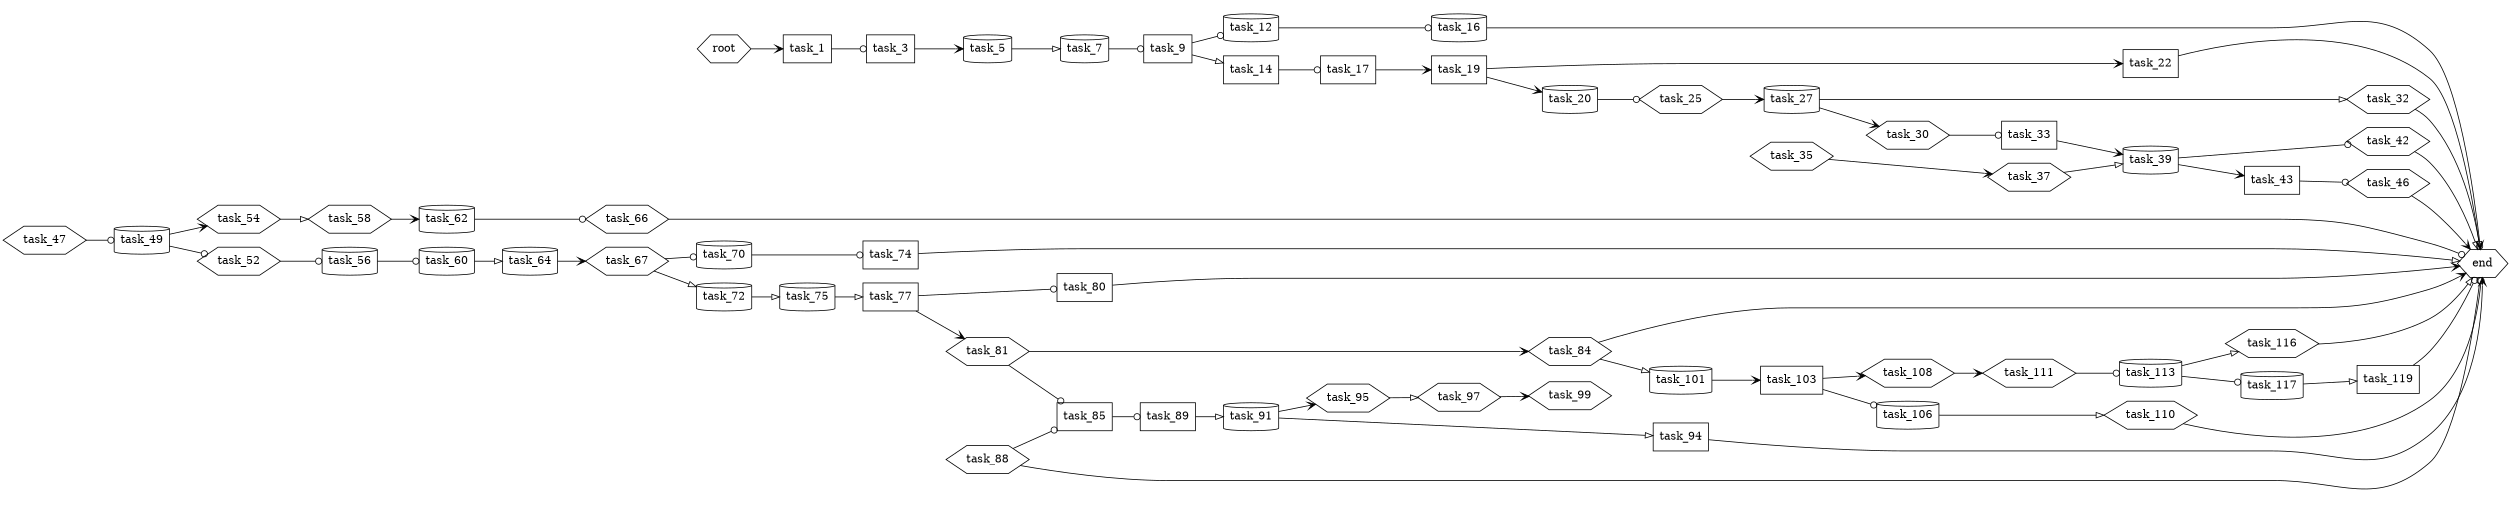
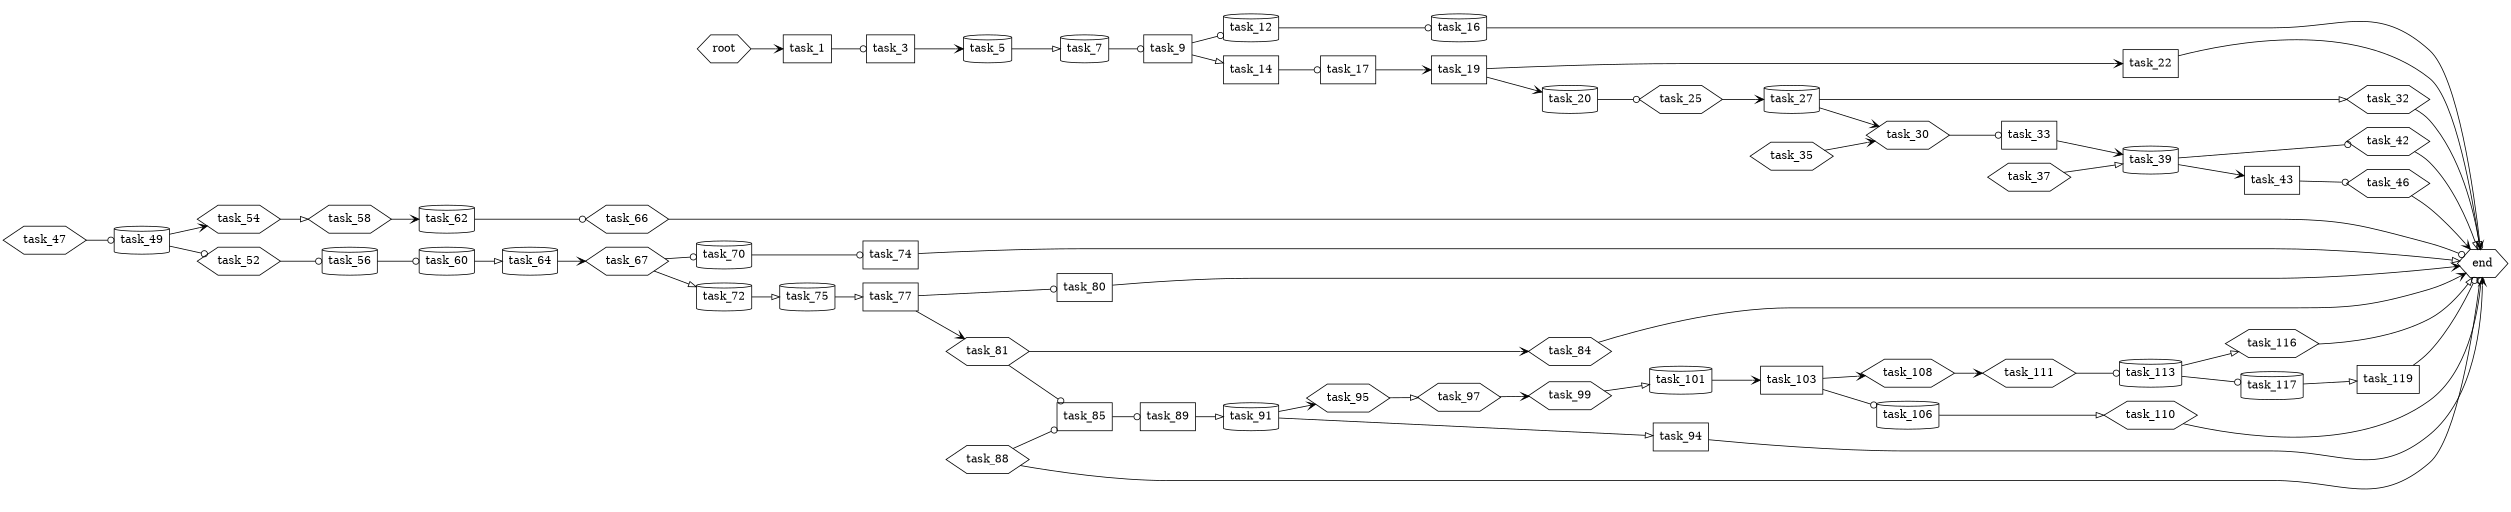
edge "task_35" -> "task_37": now "task_35" -> "task_30"
edge "task_84" -> "task_101": now "task_99" -> "task_101"
